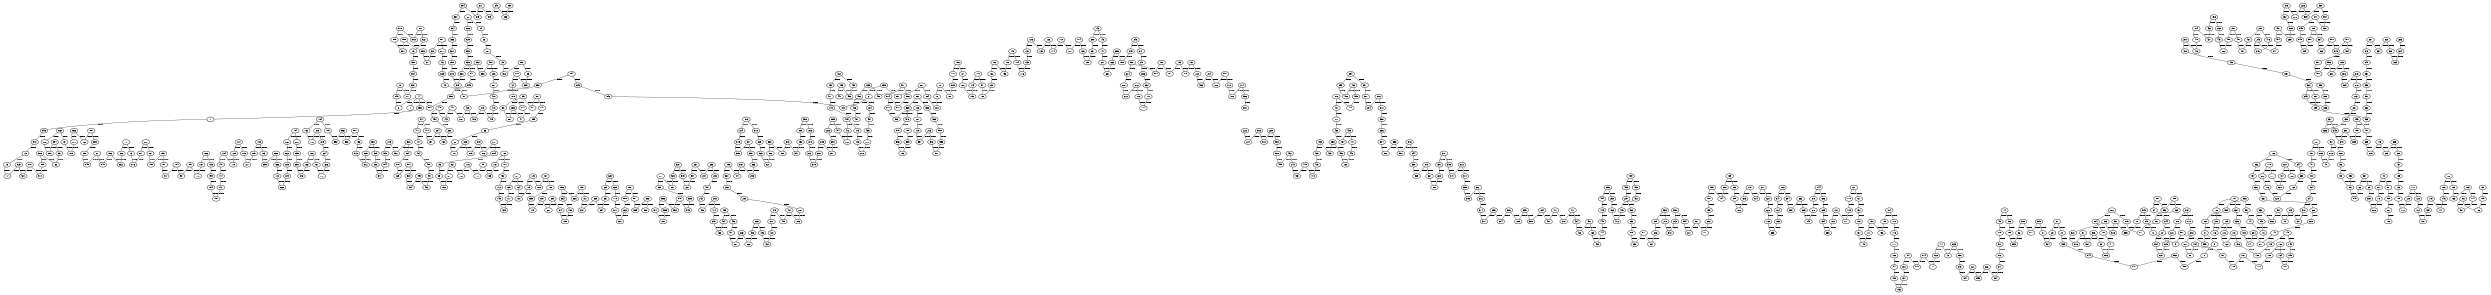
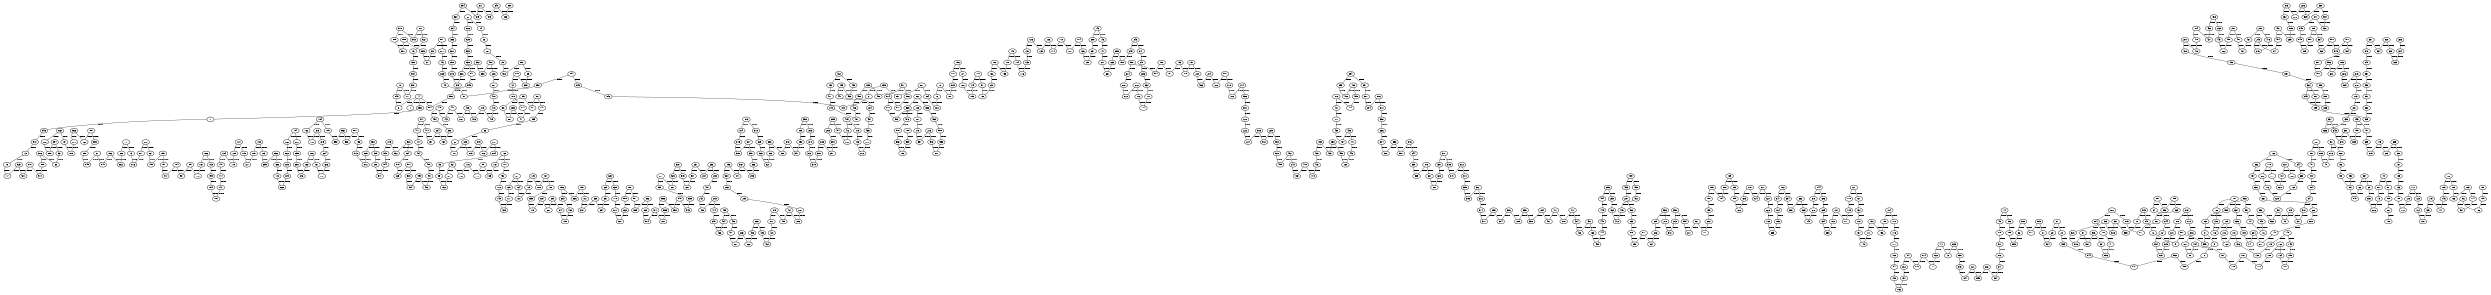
node "220": added
node "574": added
